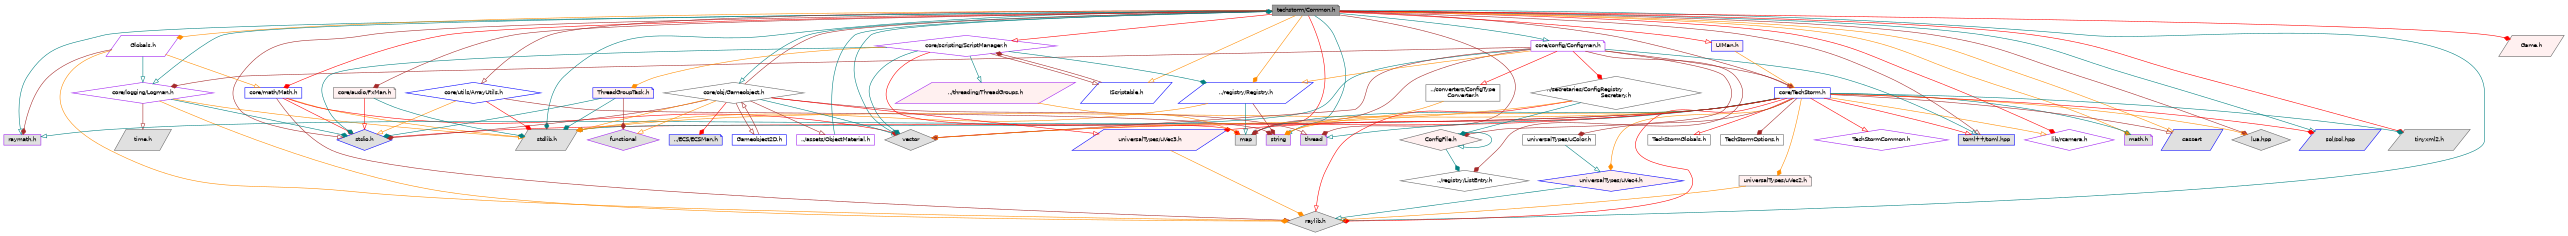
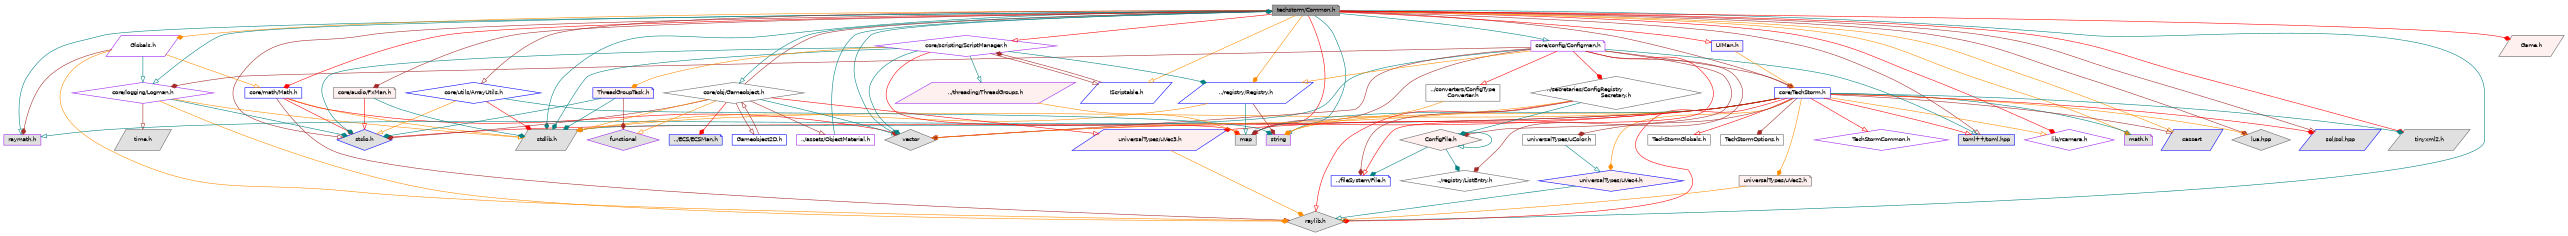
edge "techstorm/Common.h" -> "sol/sol.hpp": color teal -> brown
edge "core/scripting/ScriptManager.h" -> "stdlib.h": added
edge "core/utils/ArrayUtils.h" -> "string": color brown -> teal
node "thread": removed
node "../fileSystem/File.h": added
